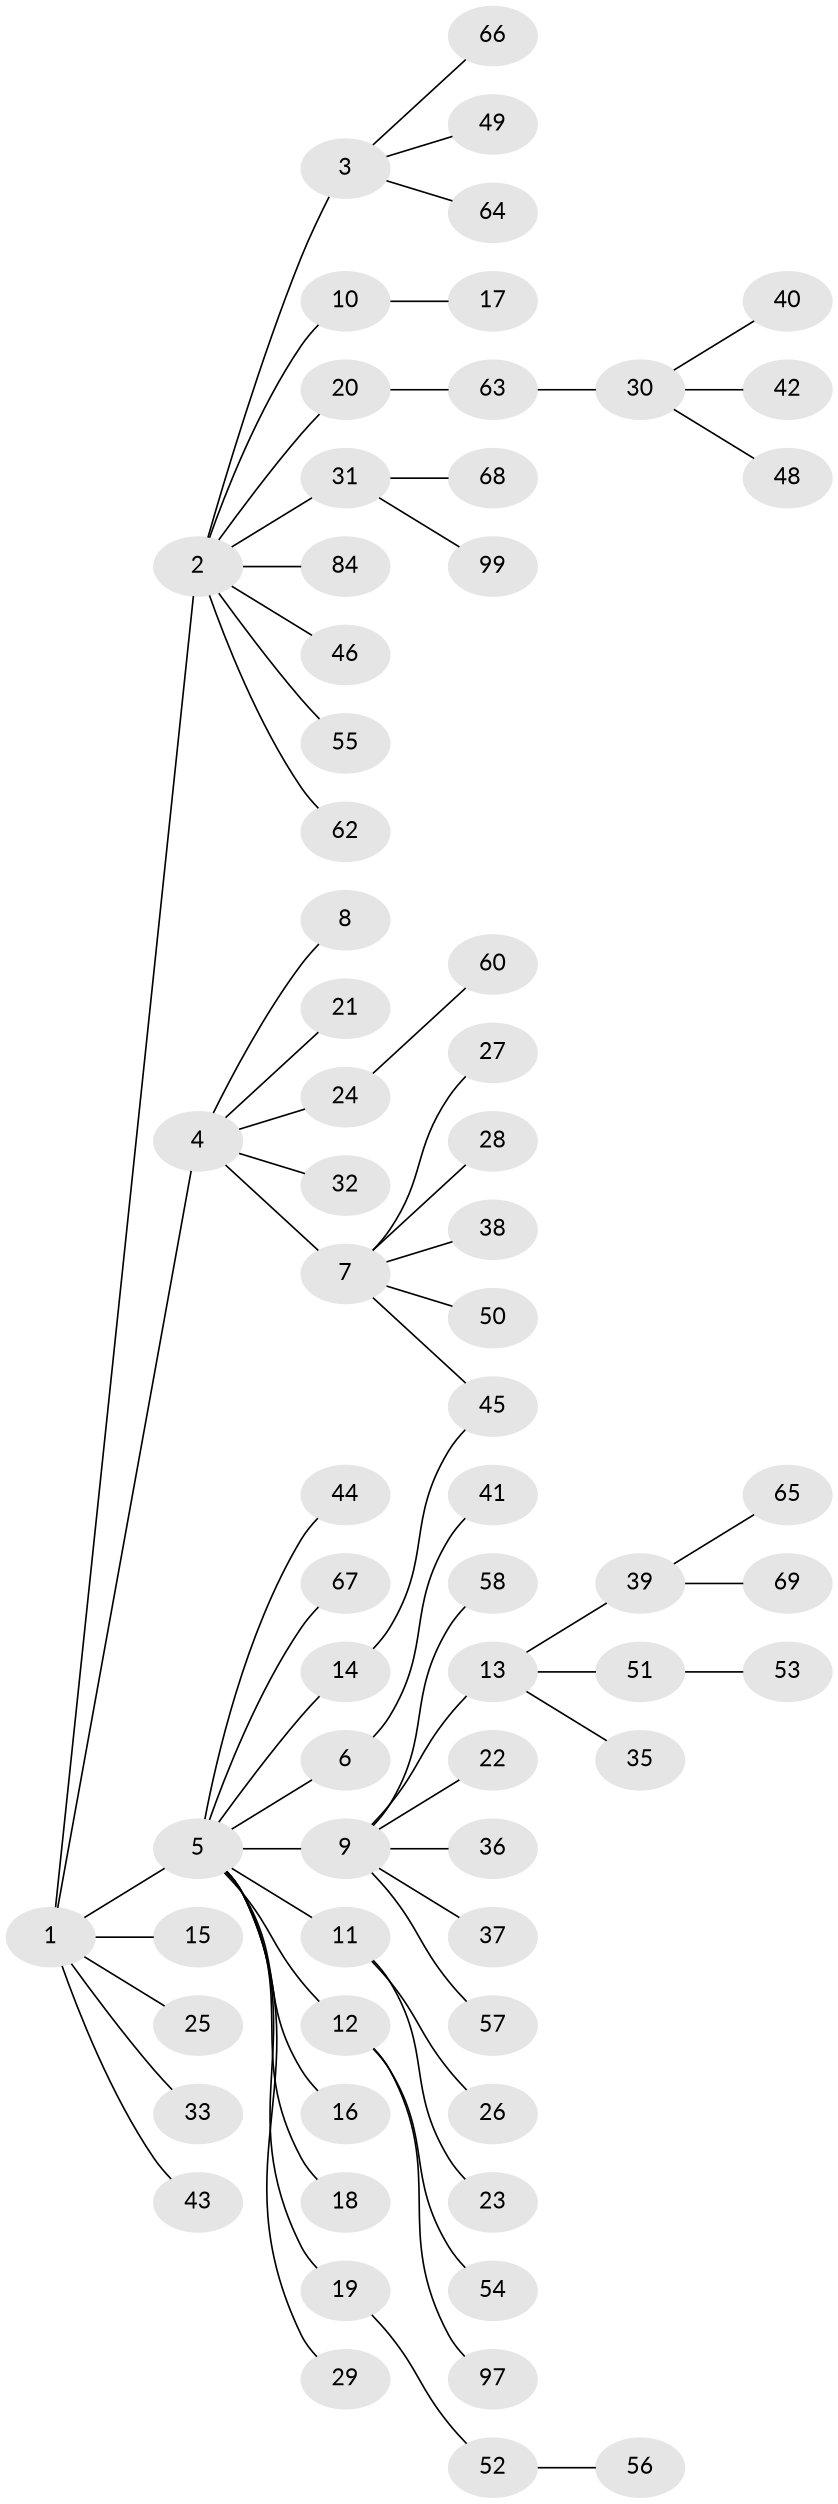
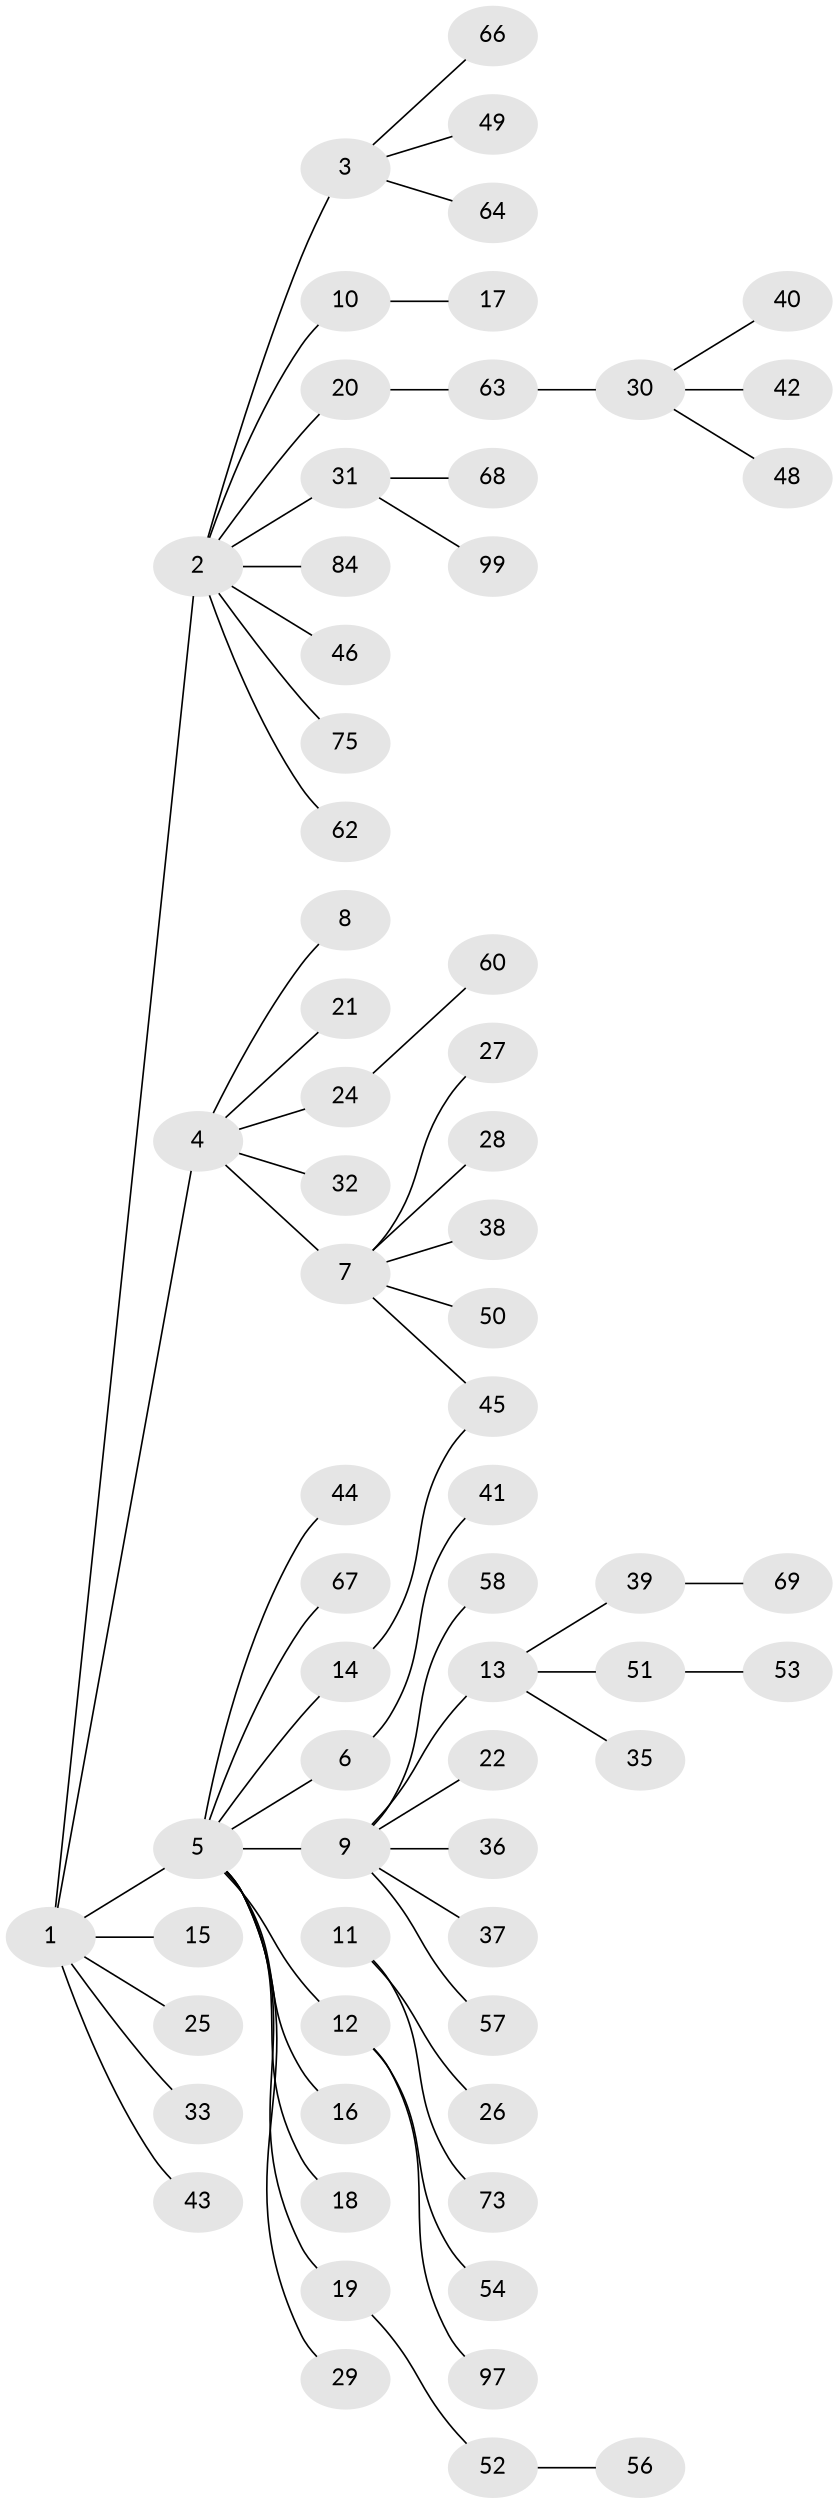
node "55": label "55" -> "75"
node "65": removed
edge "5" -- "11": removed
node "23": label "23" -> "73"
